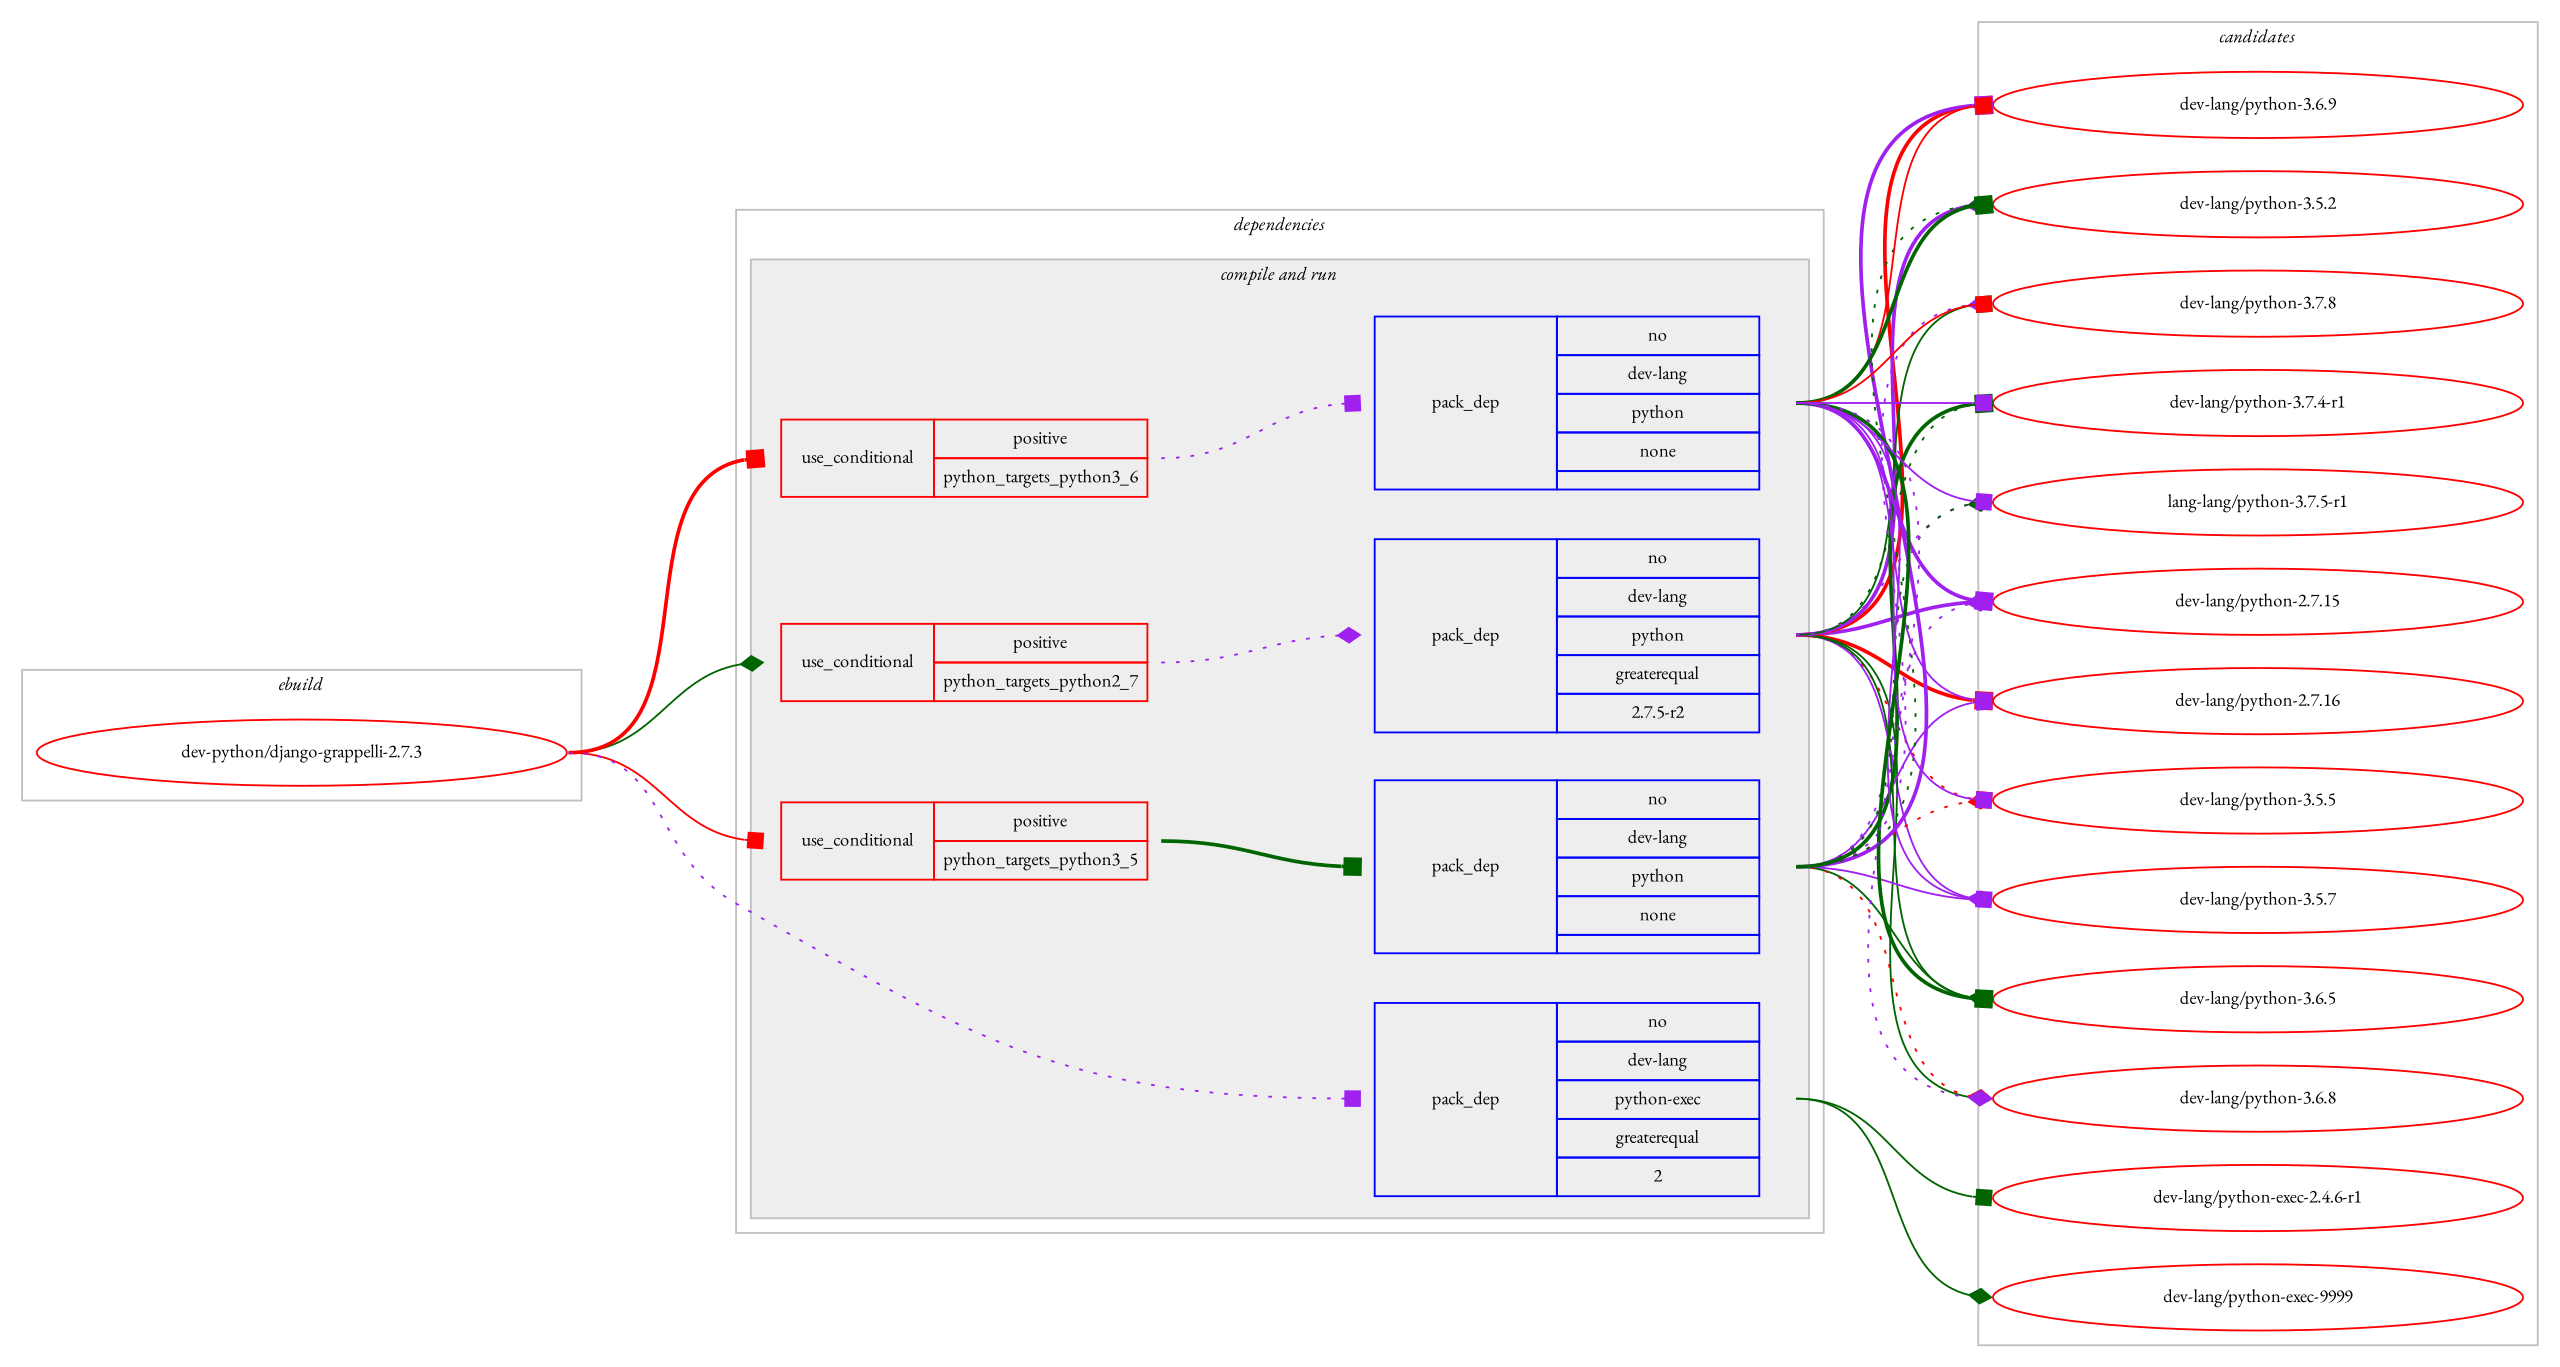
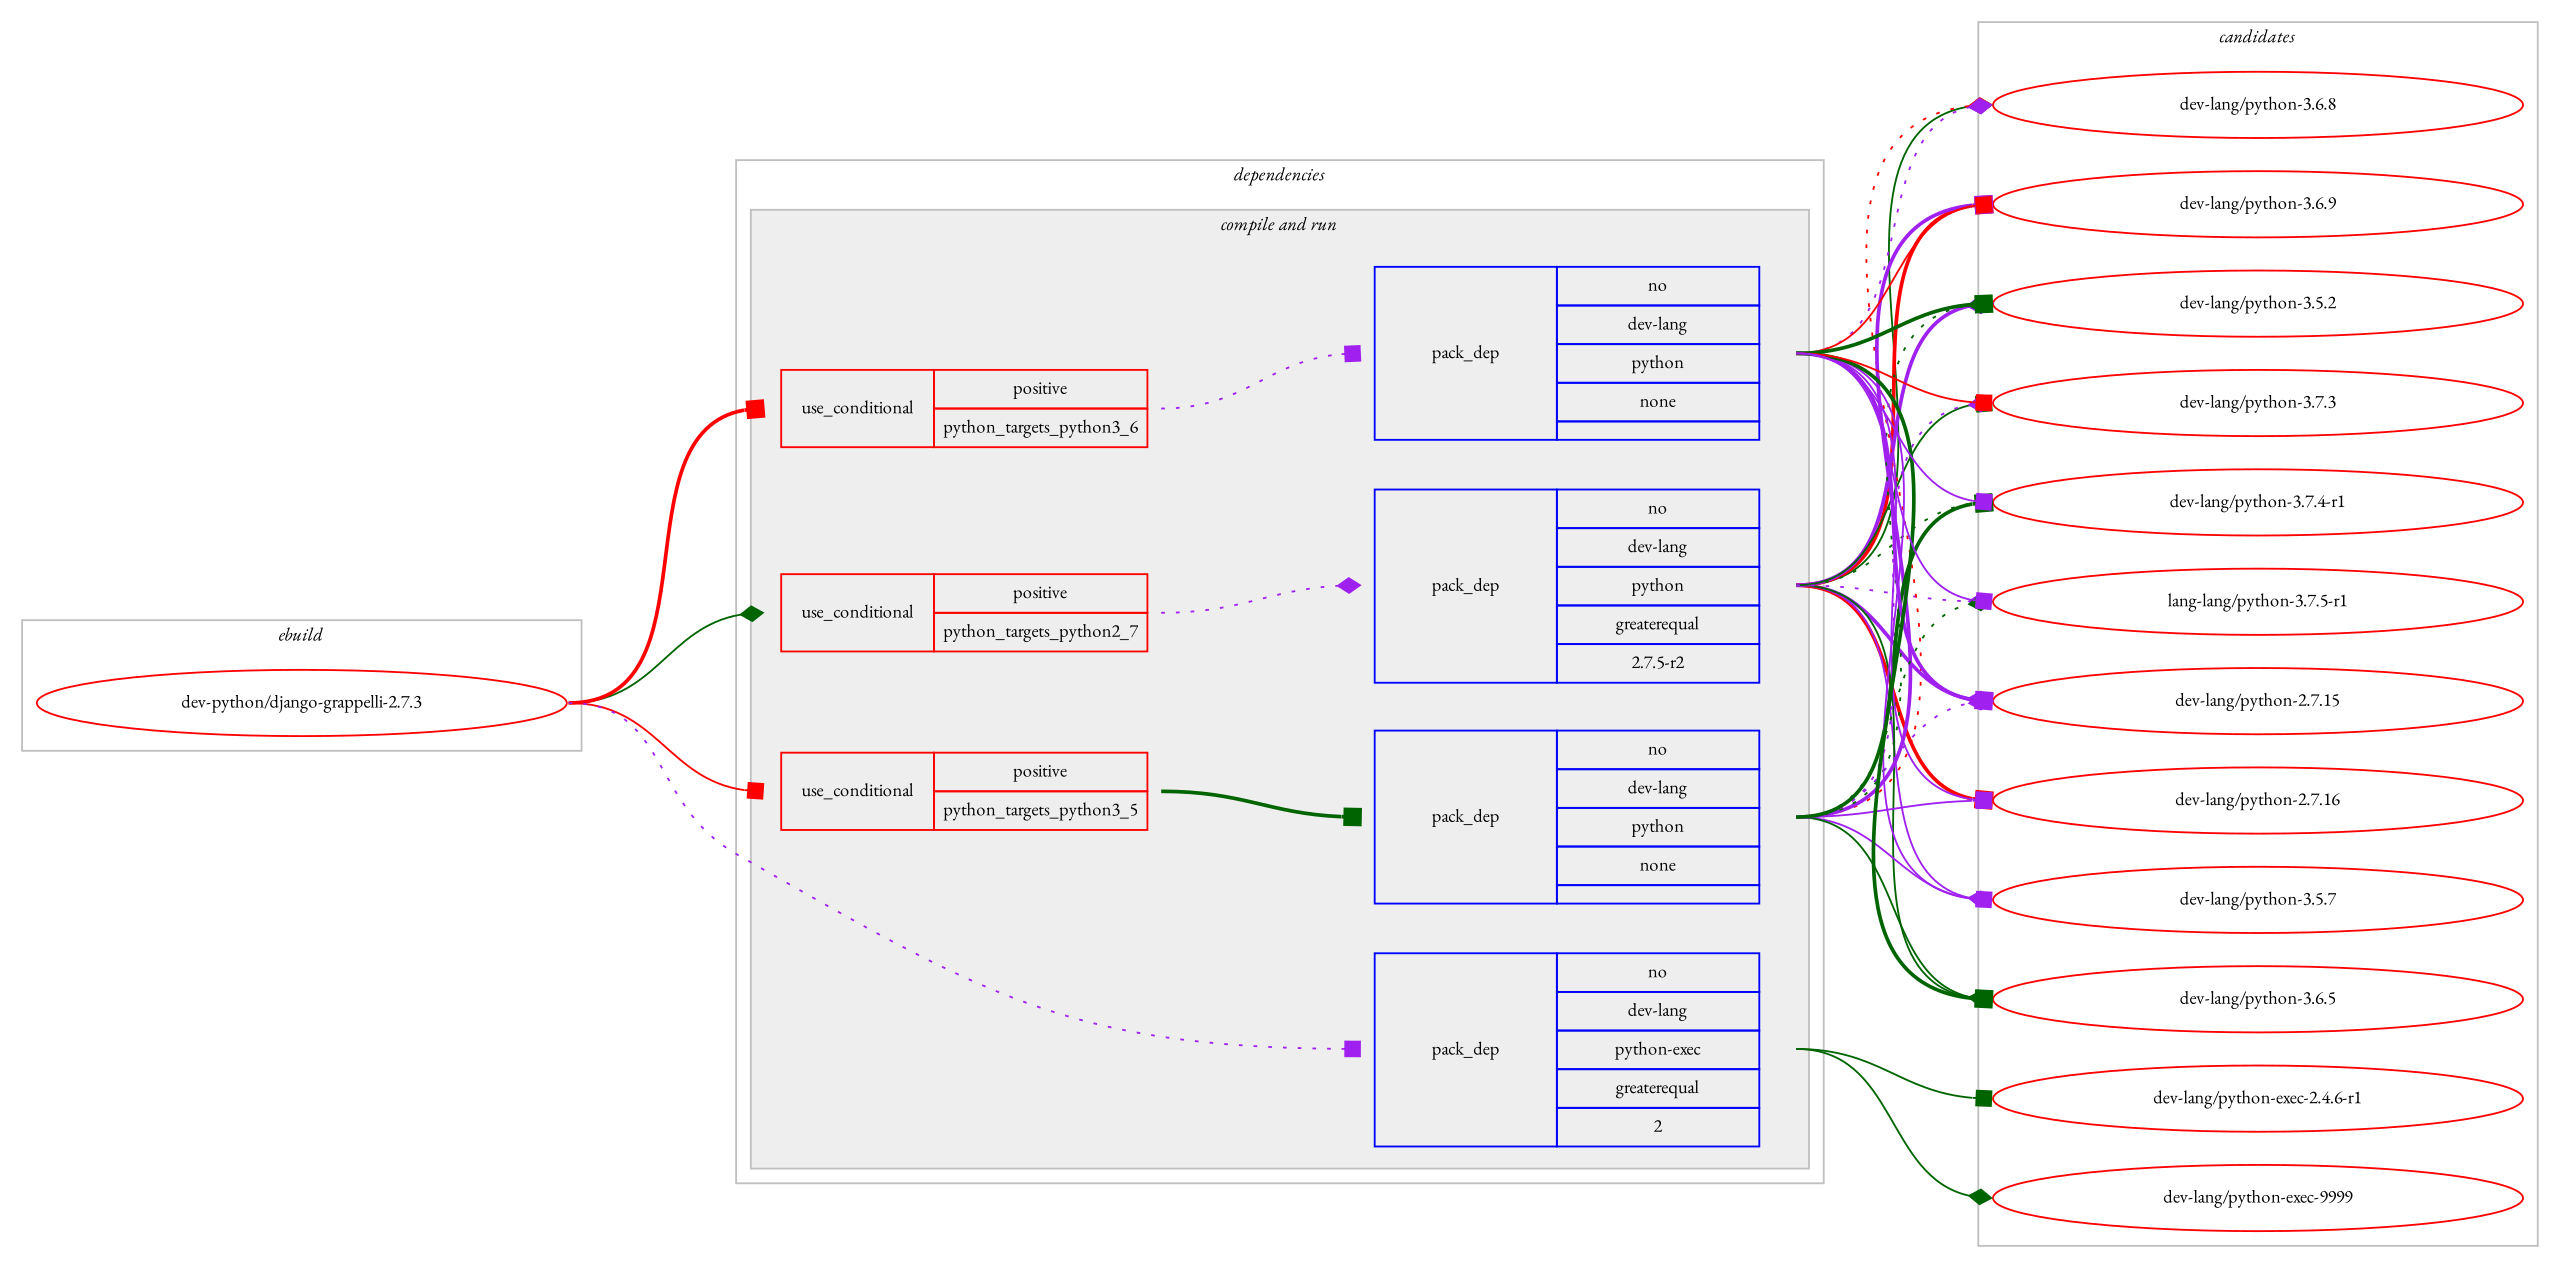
node "dev-lang/python-3.7.8": label "dev-lang/python-3.7.8" -> "dev-lang/python-3.7.3"
node "dev-lang/python-3.5.5": removed
